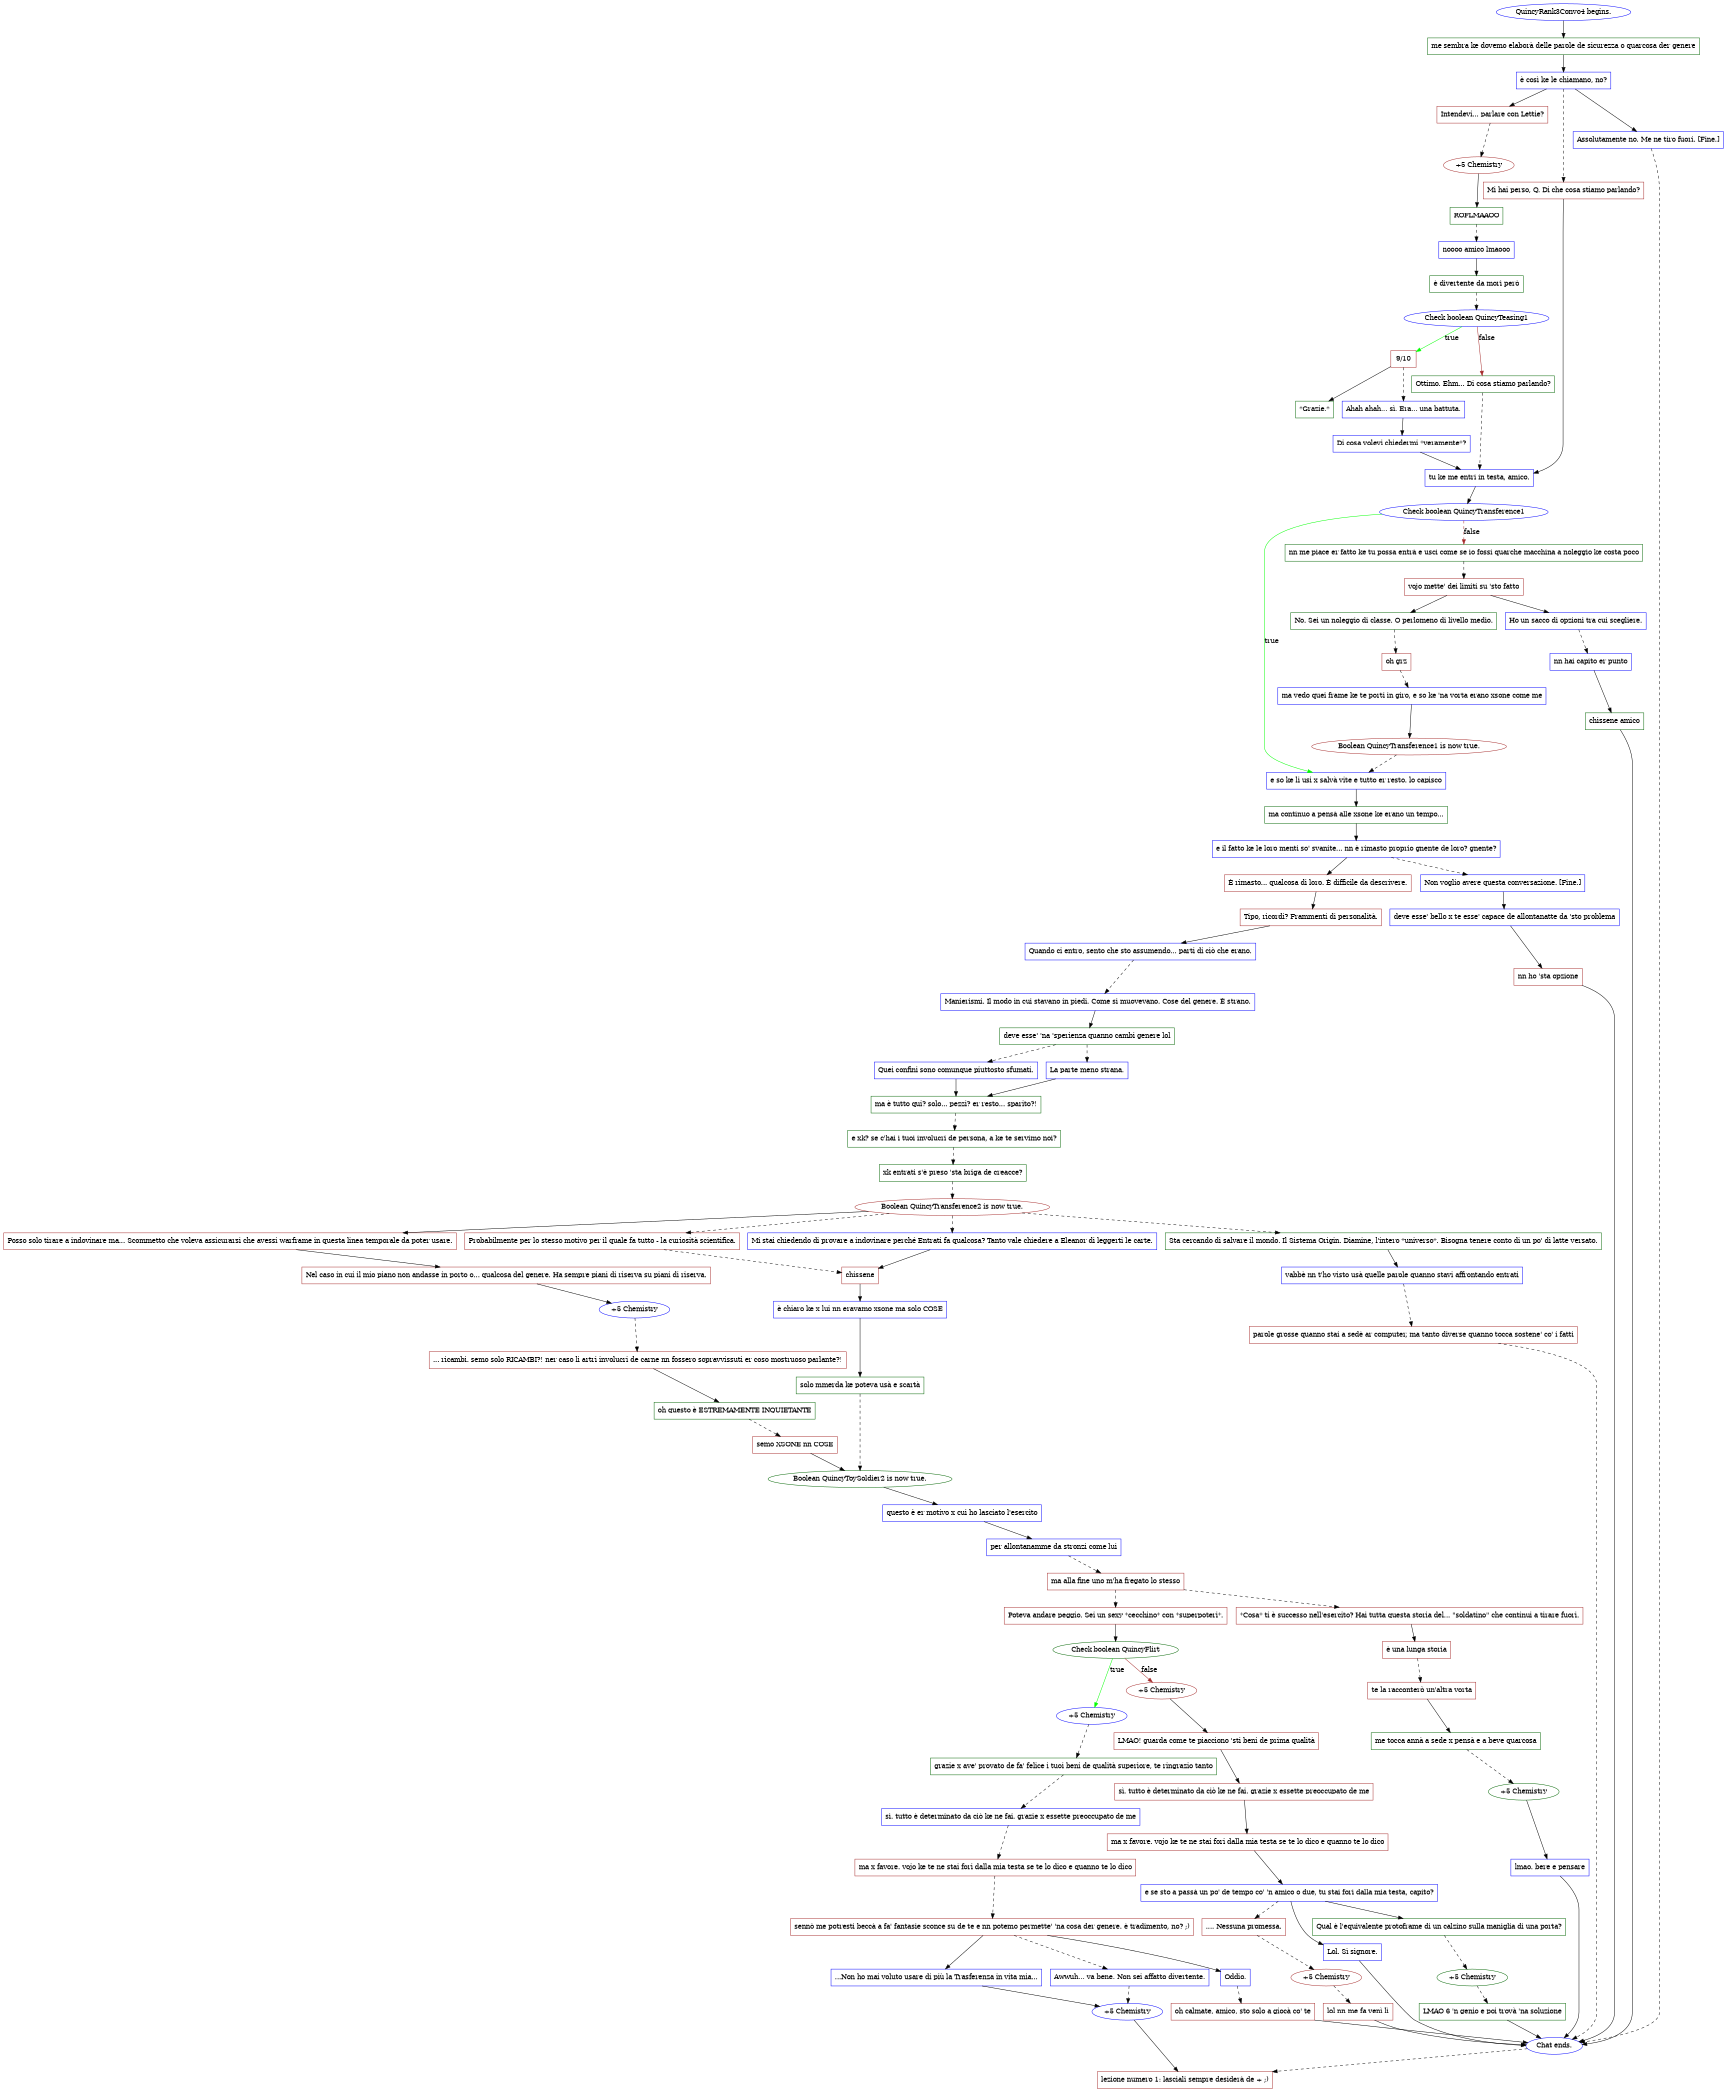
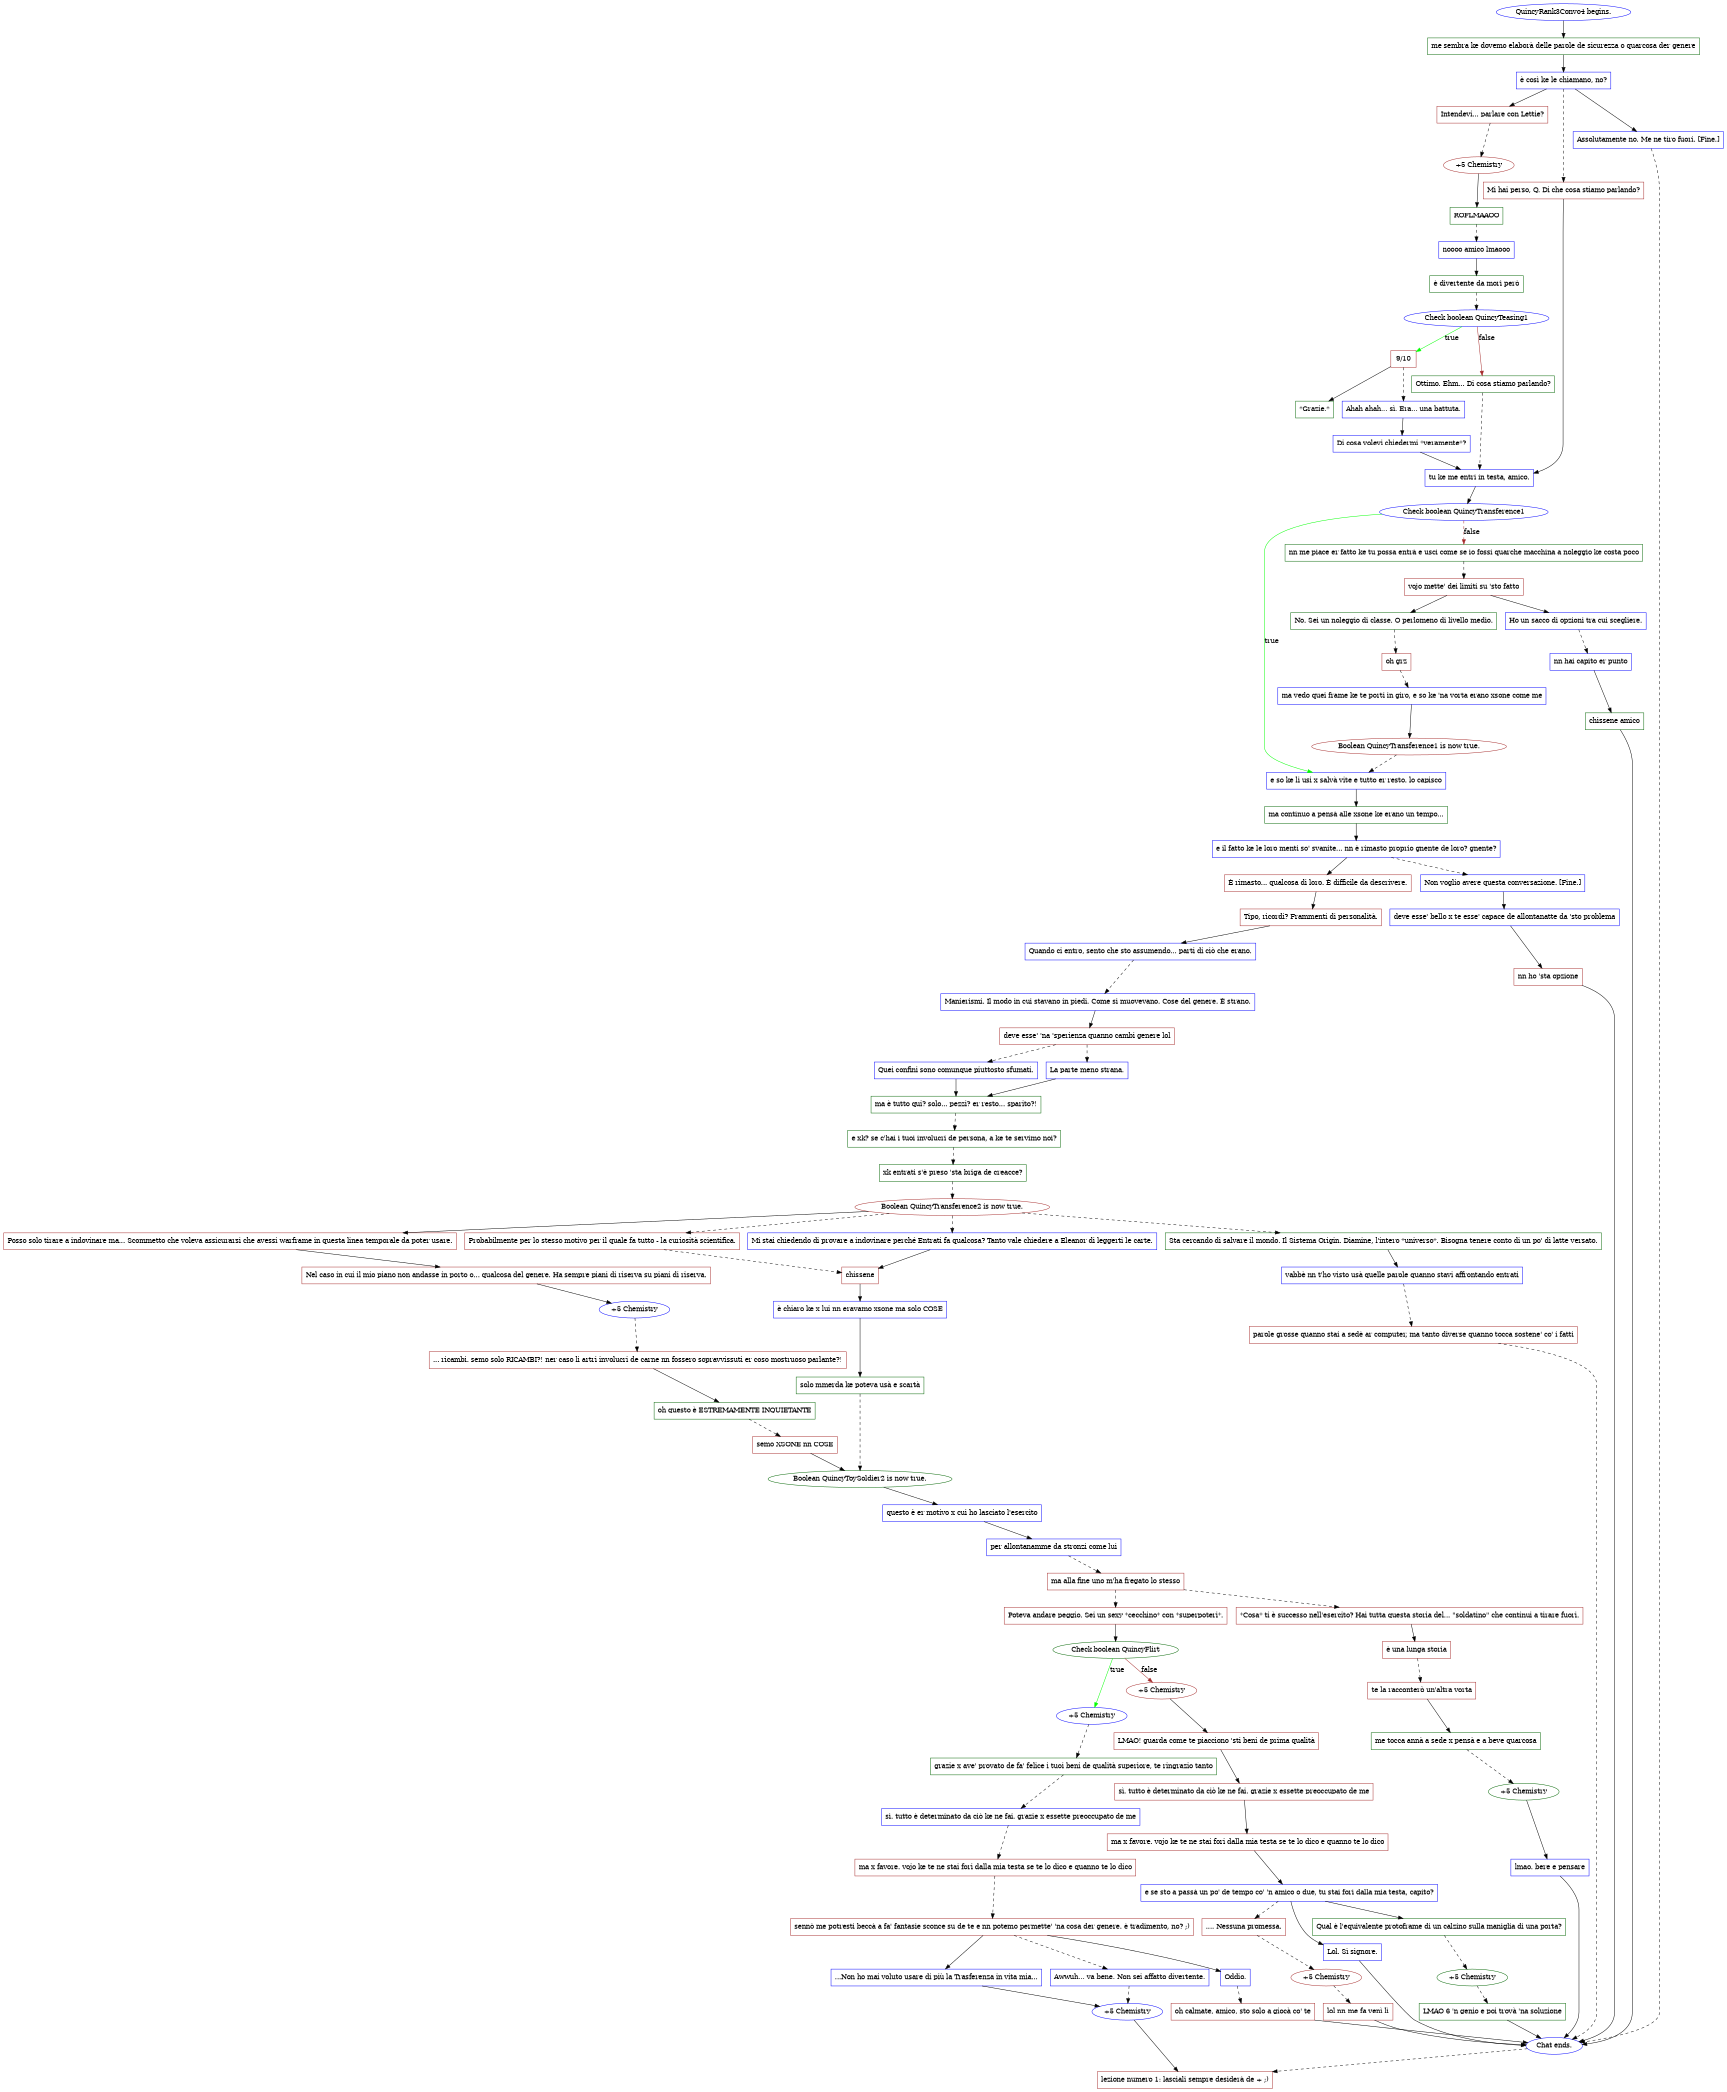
node "deve esse' 'na 'sperienza quanno cambi genere lol": color darkgreen -> brown
